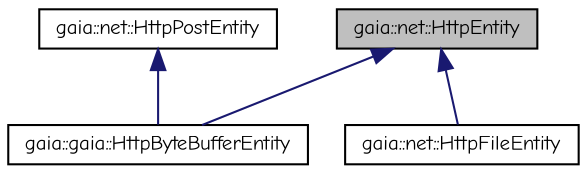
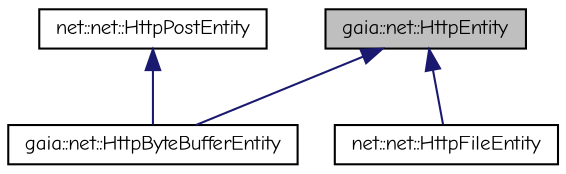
node "gaia::net::HttpPostEntity": label "gaia::net::HttpPostEntity" -> "net::net::HttpPostEntity"
node "gaia::gaia::HttpByteBufferEntity": label "gaia::gaia::HttpByteBufferEntity" -> "gaia::net::HttpByteBufferEntity"
node "gaia::net::HttpFileEntity": label "gaia::net::HttpFileEntity" -> "net::net::HttpFileEntity"
